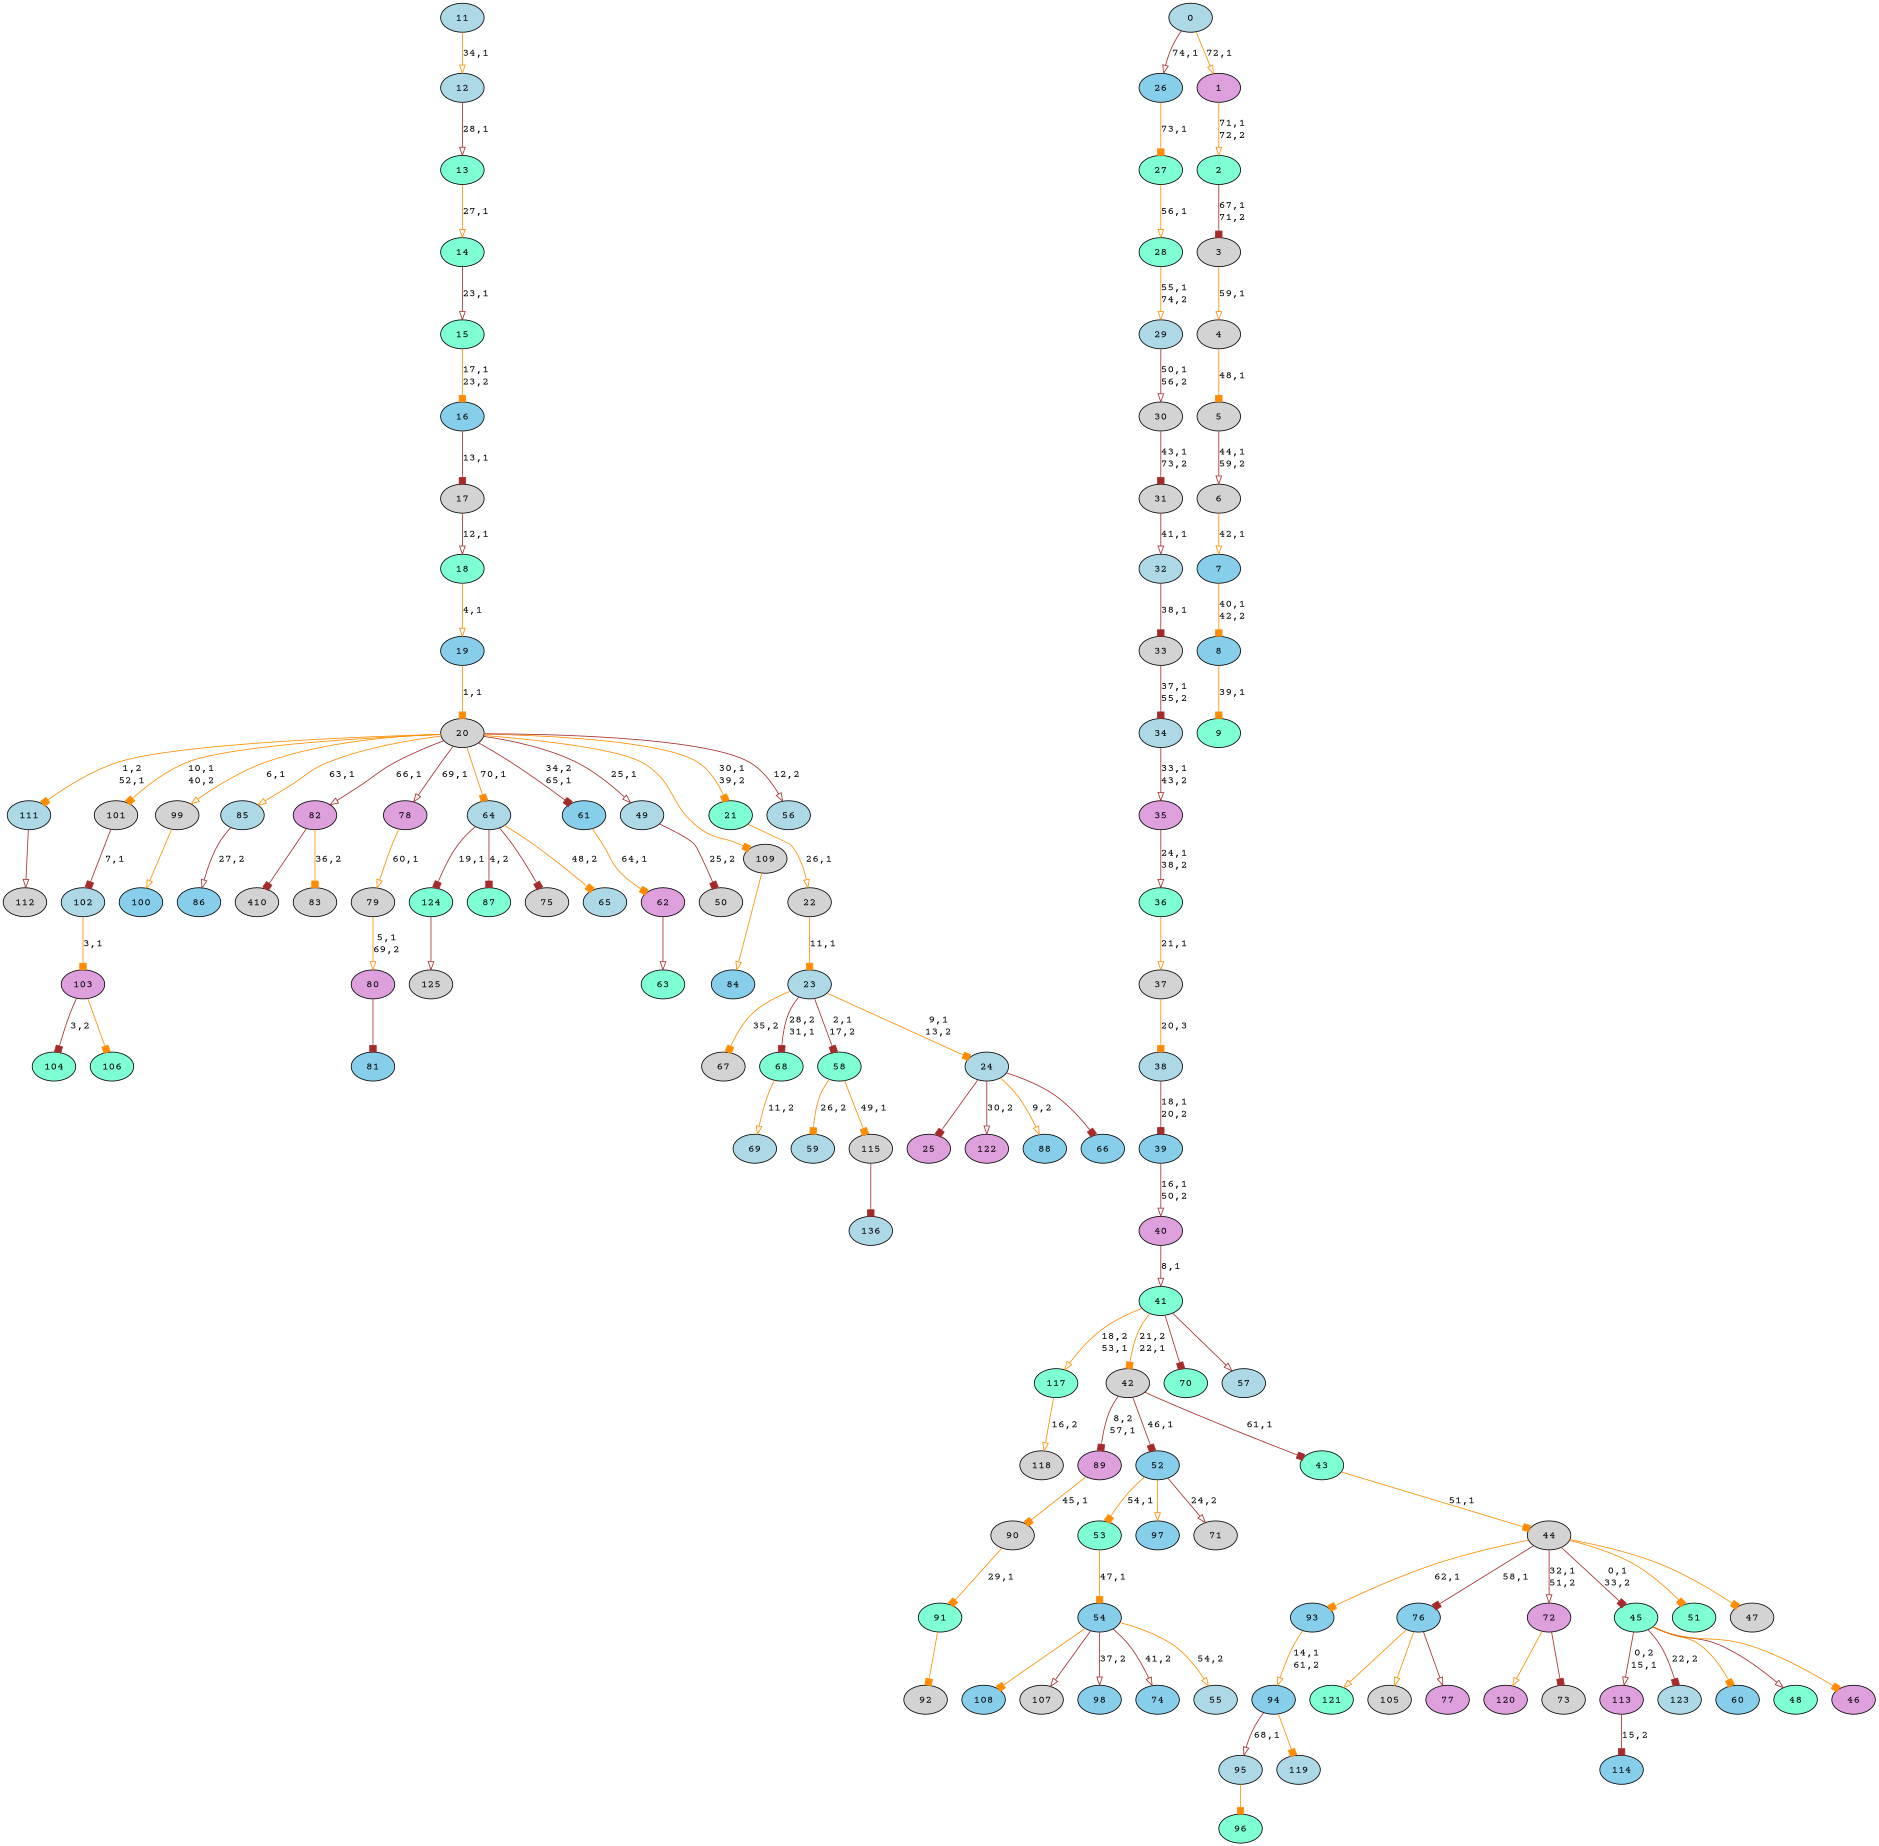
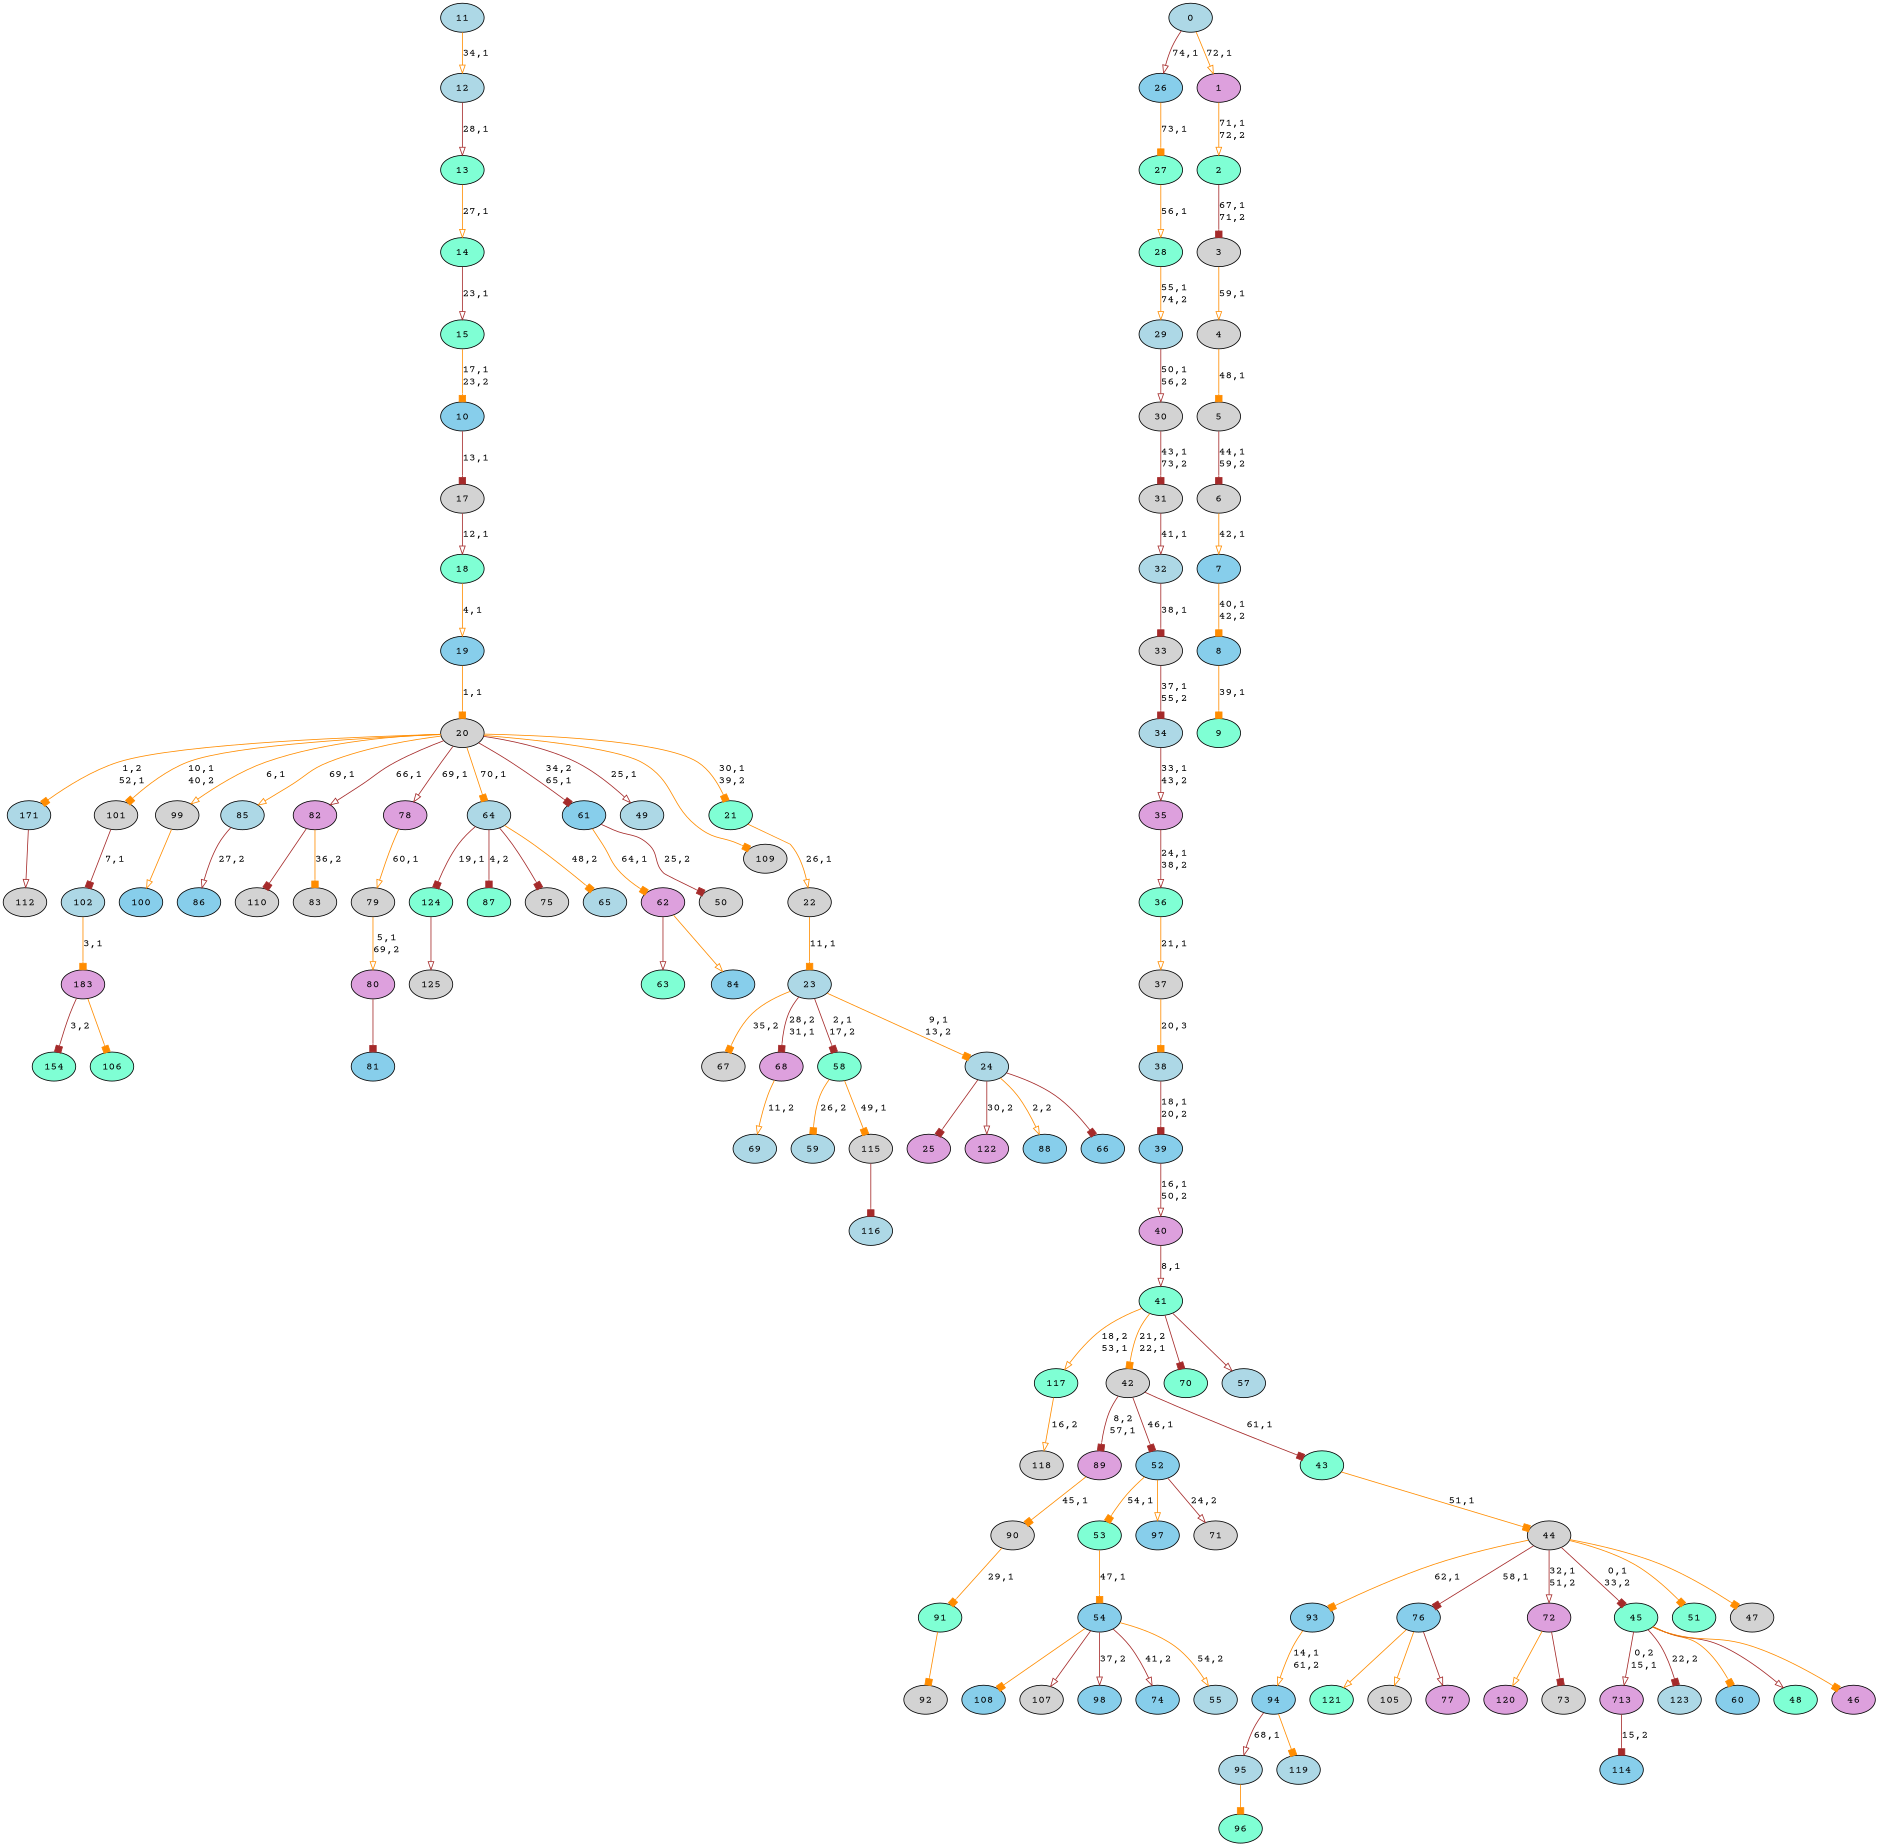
node "16": label "16" -> "10"
edge "5" -> "6": arrowhead onormal -> box
edge "20" -> "85": label "63,1" -> "69,1"
node "111": label "111" -> "171"
node "56": removed
edge "49" -> "50": now "61" -> "50"
node "410": label "410" -> "110"
edge "109" -> "84": now "62" -> "84"
node "103": label "103" -> "183"
node "104": label "104" -> "154"
node "68": fillcolor aquamarine -> plum
edge "24" -> "88": label "9,2" -> "2,2"
node "136": label "136" -> "116"
node "113": label "113" -> "713"
